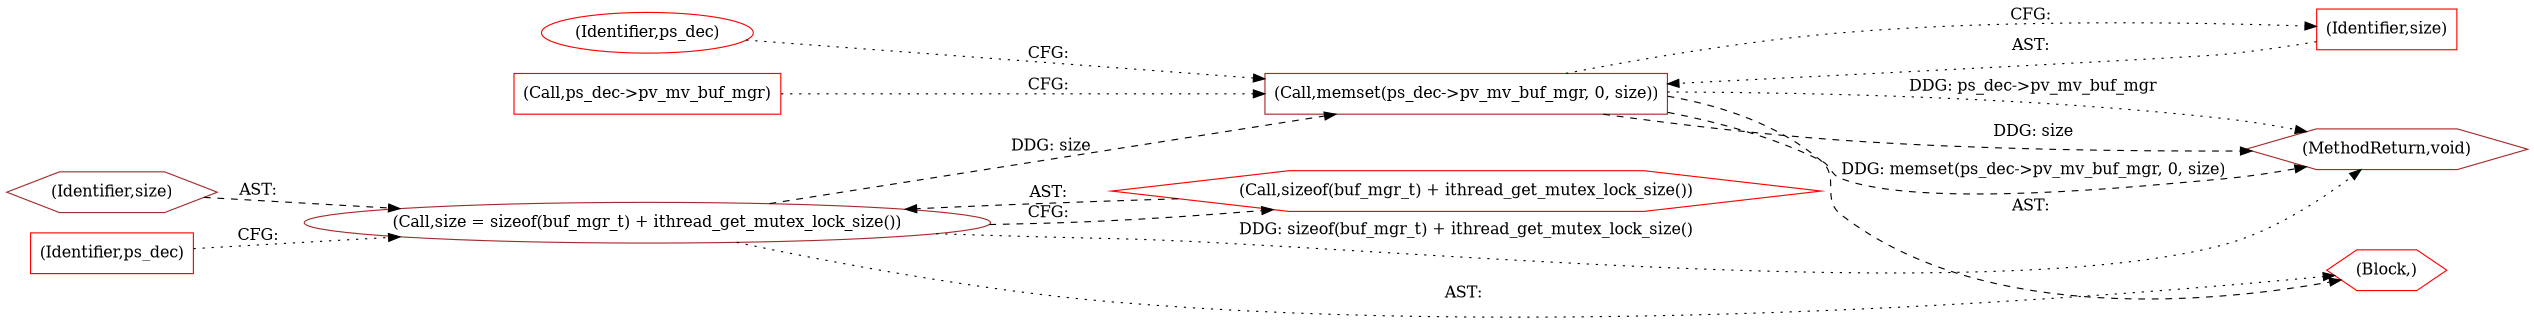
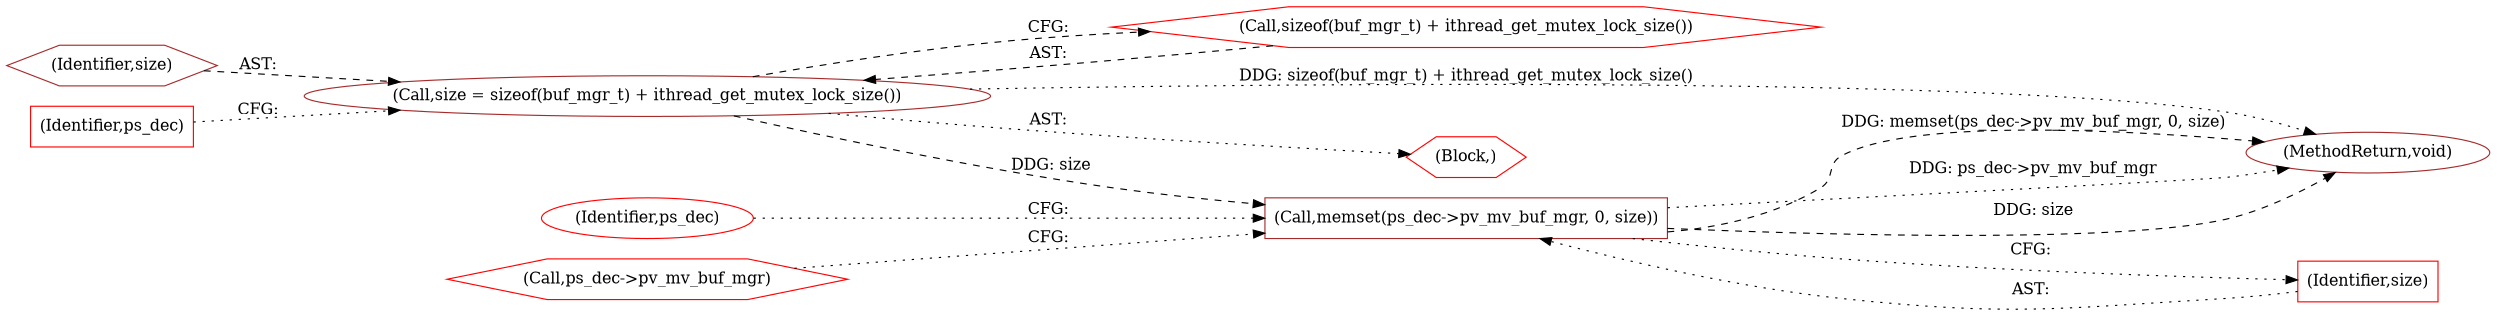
node "(Call,ps_dec->pv_mv_buf_mgr)": shape box -> hexagon
node "(MethodReturn,void)": shape hexagon -> ellipse
edge "(Call,memset(ps_dec->pv_mv_buf_mgr, 0, size))" -> "(Block,)": removed, label "AST:"
